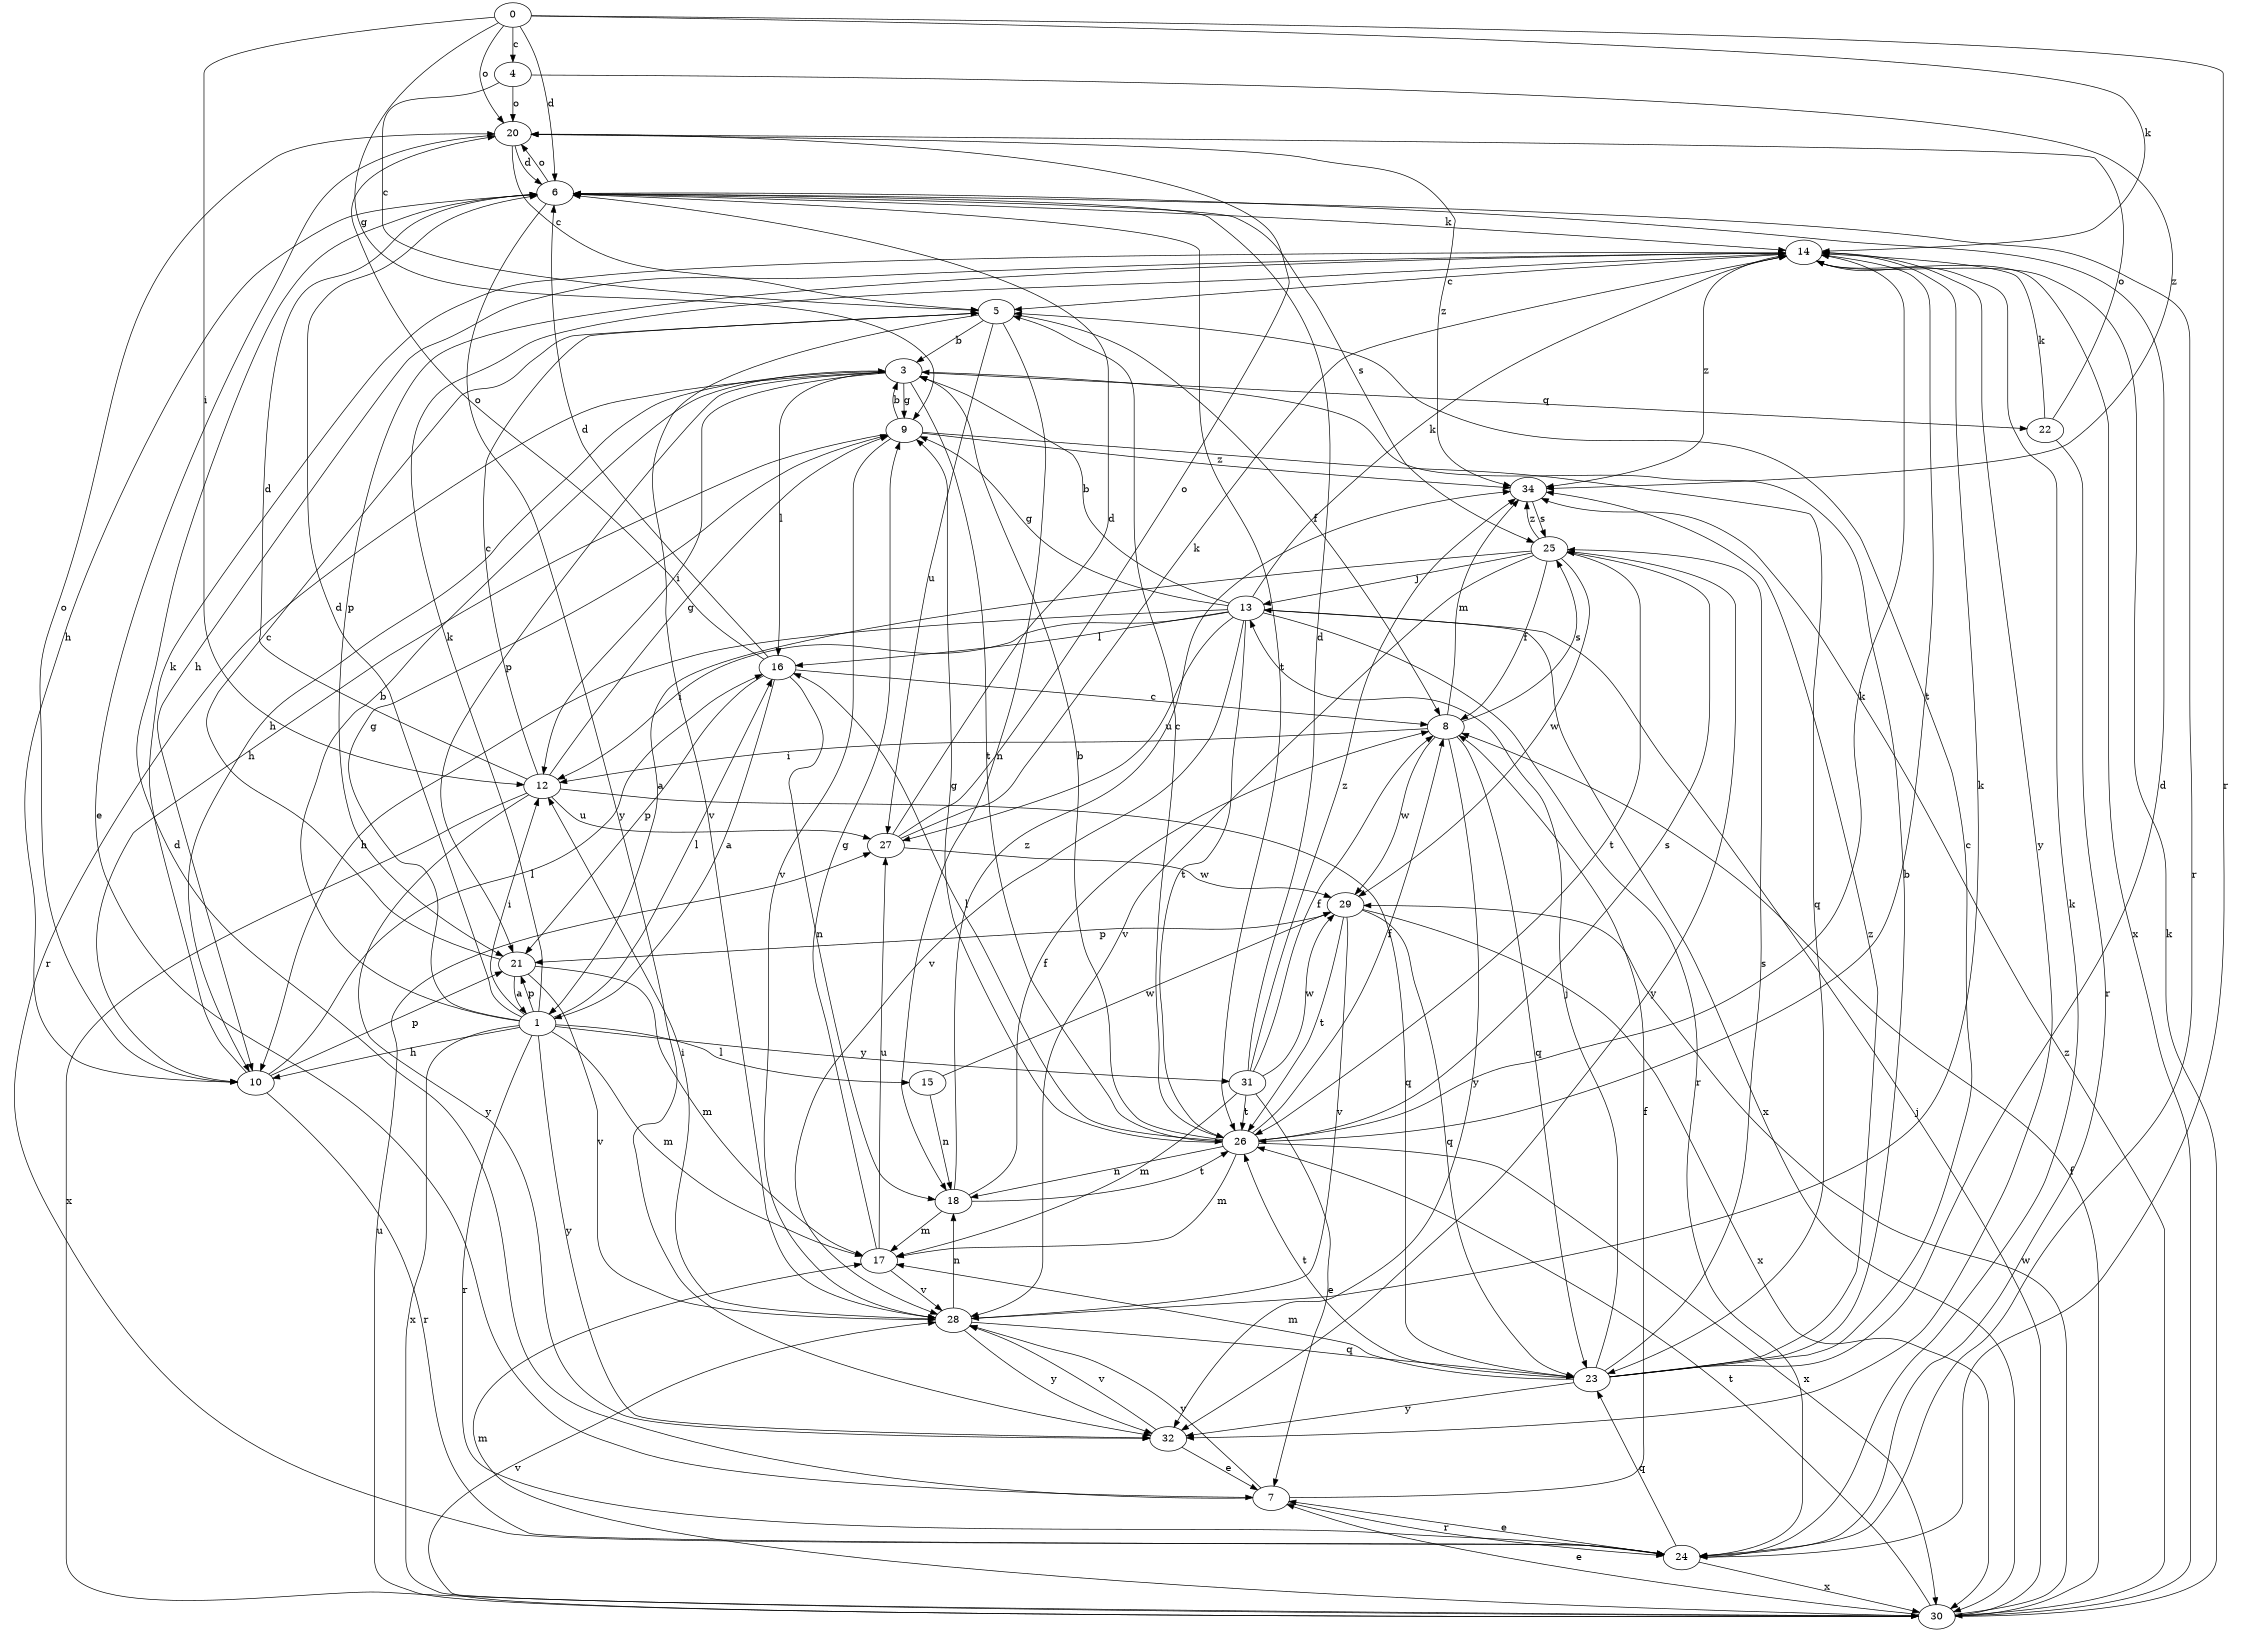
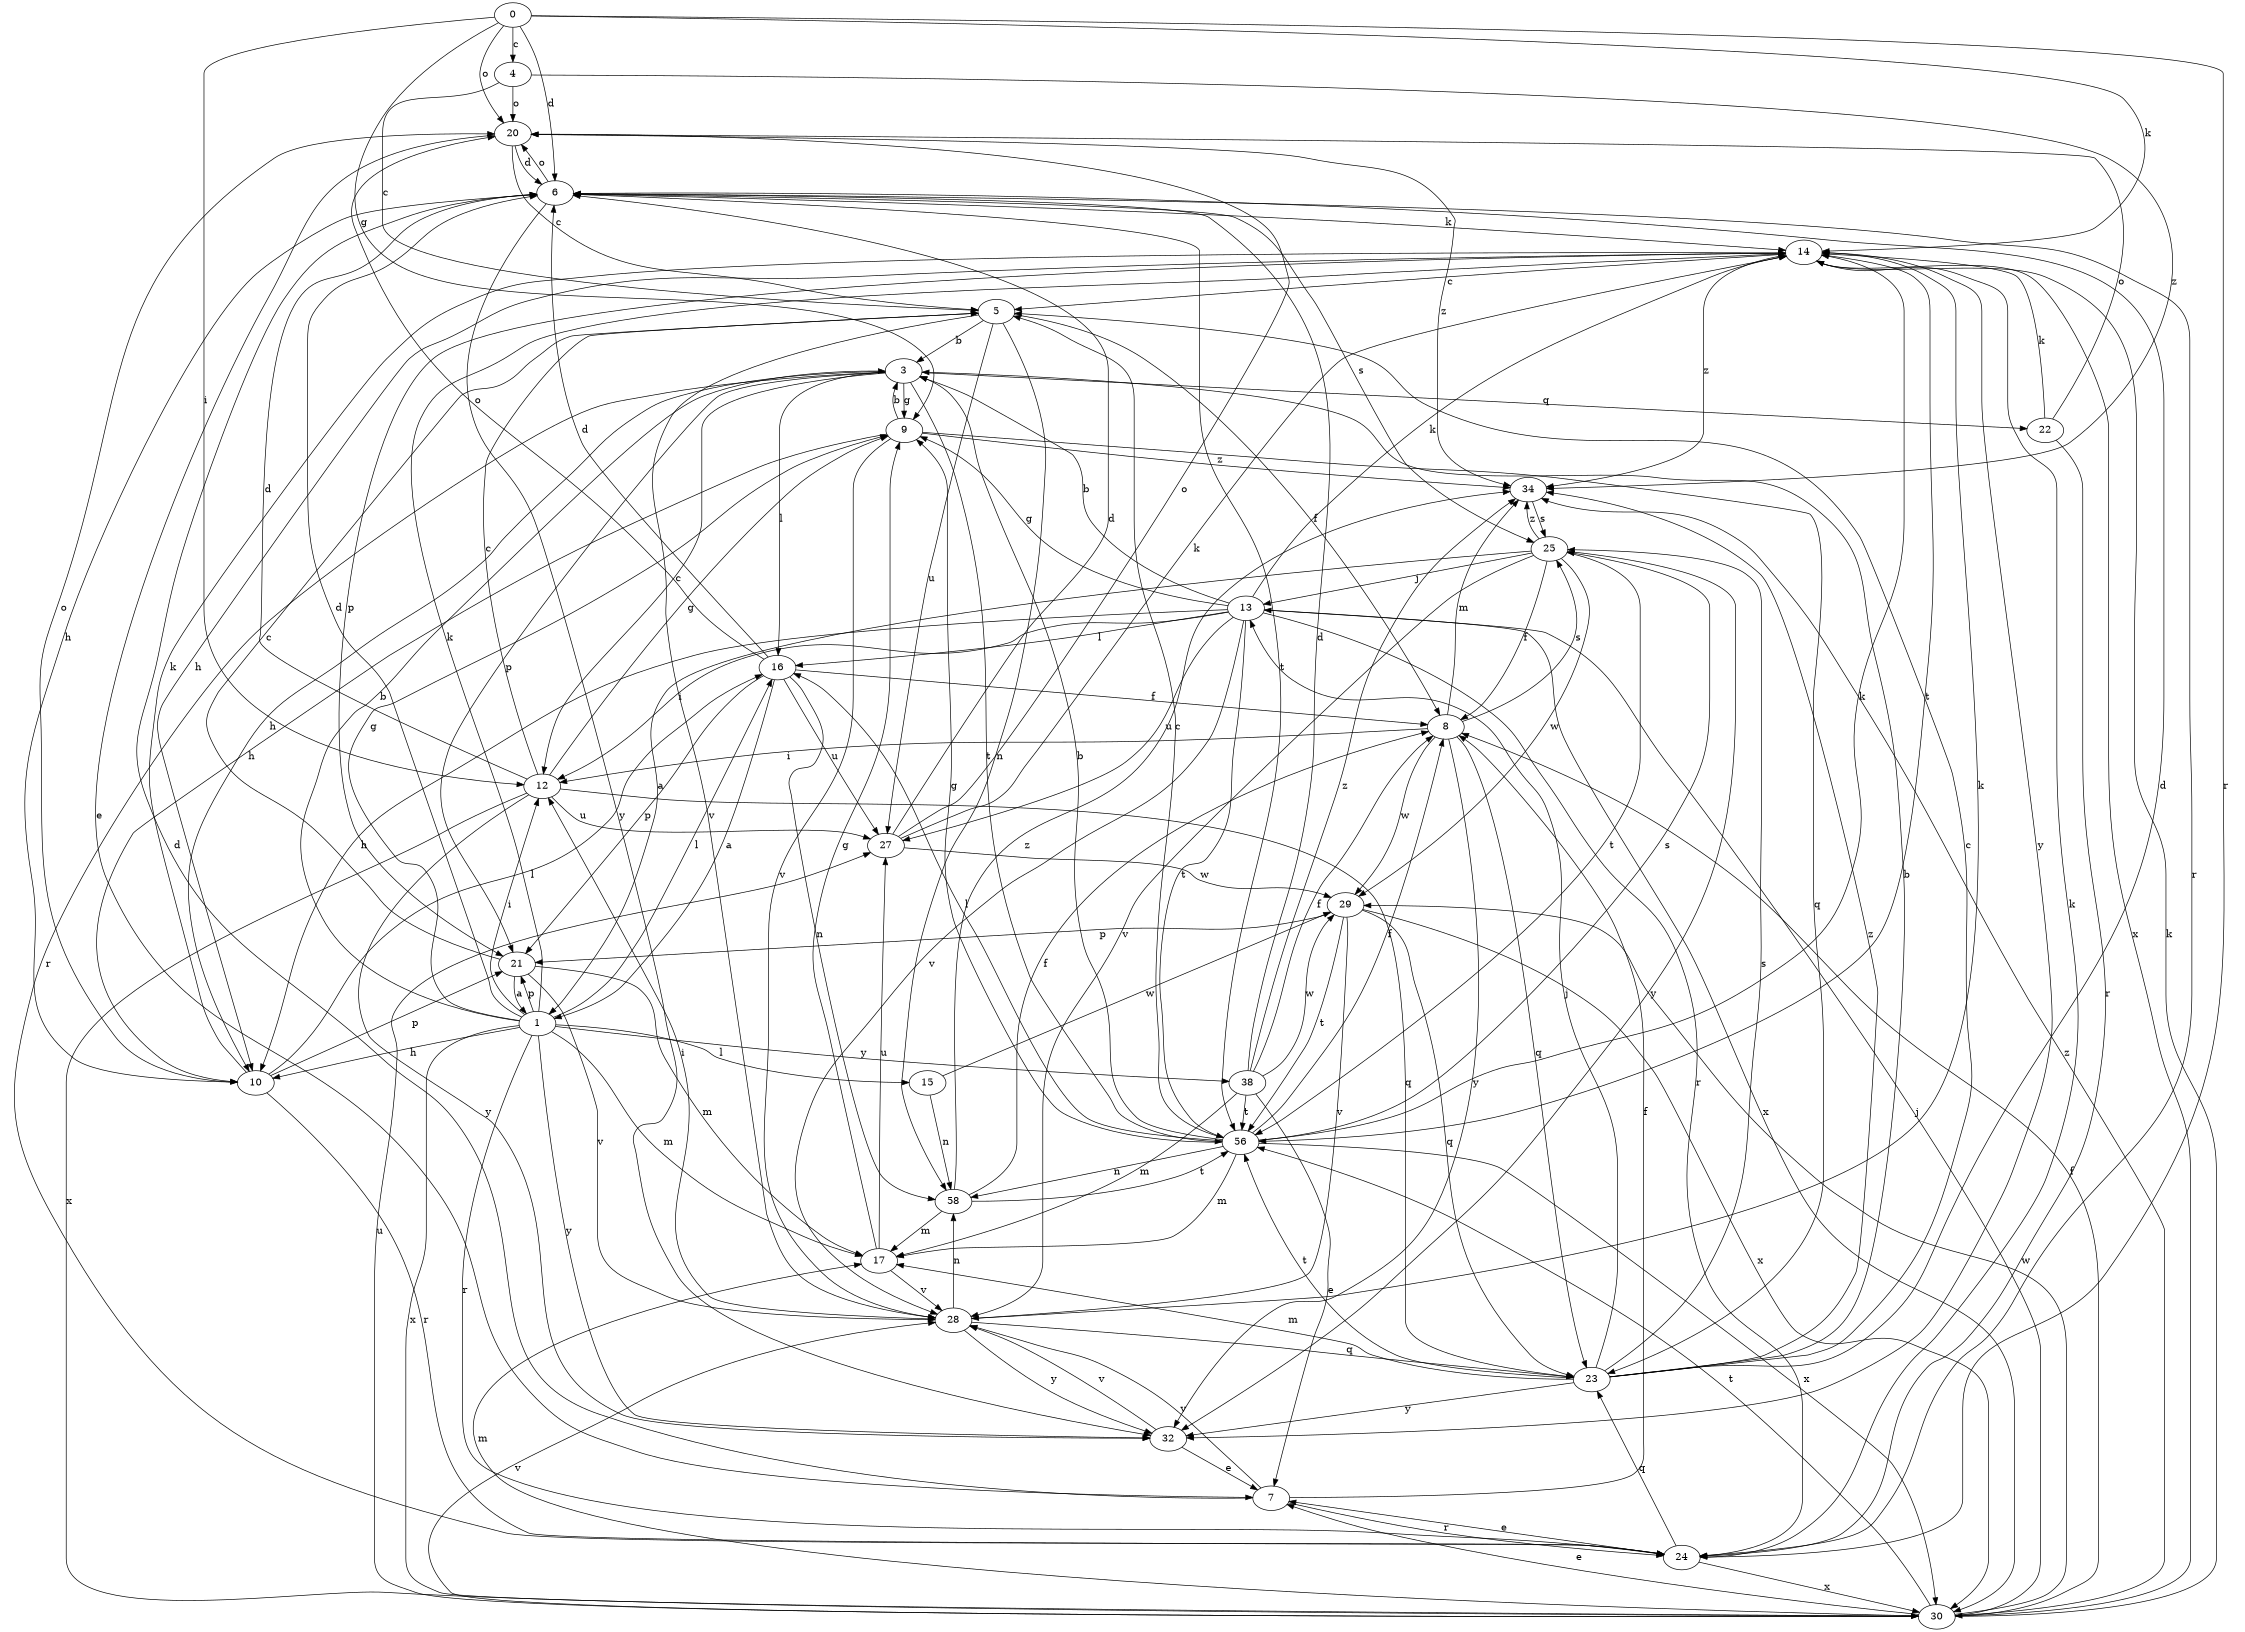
edge "3" -> "12": label "i" -> "c"
edge "16" -> "8": label "c" -> "f"
edge "16" -> "27": added, label "u"
node "31": label "31" -> "38"
node "26": label "26" -> "56"
node "18": label "18" -> "58"
